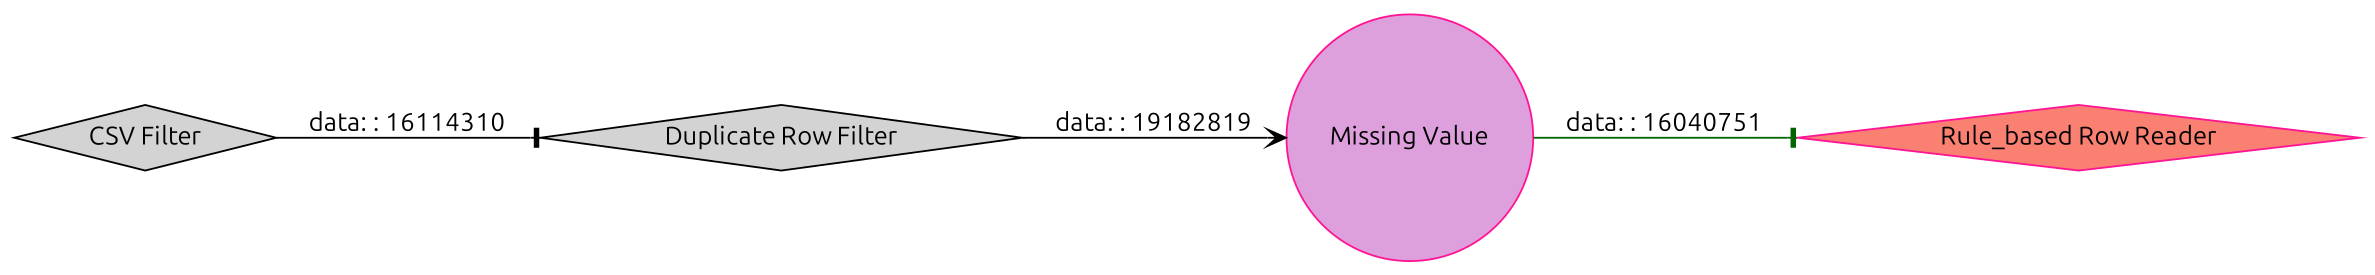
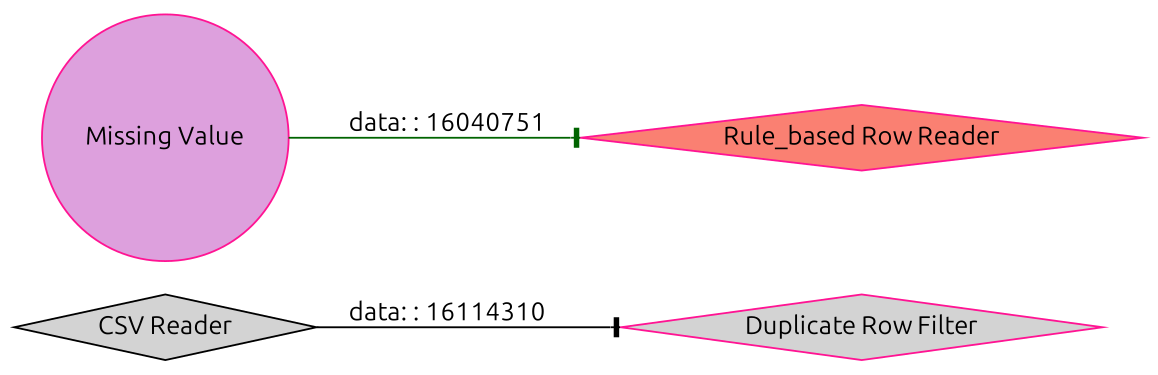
node "CSV Filter": label "CSV Filter" -> "CSV Reader"
node "Duplicate Row Filter": color black -> deeppink
edge "Duplicate Row Filter" -> "Missing Value": removed, label "data: : 19182819"
